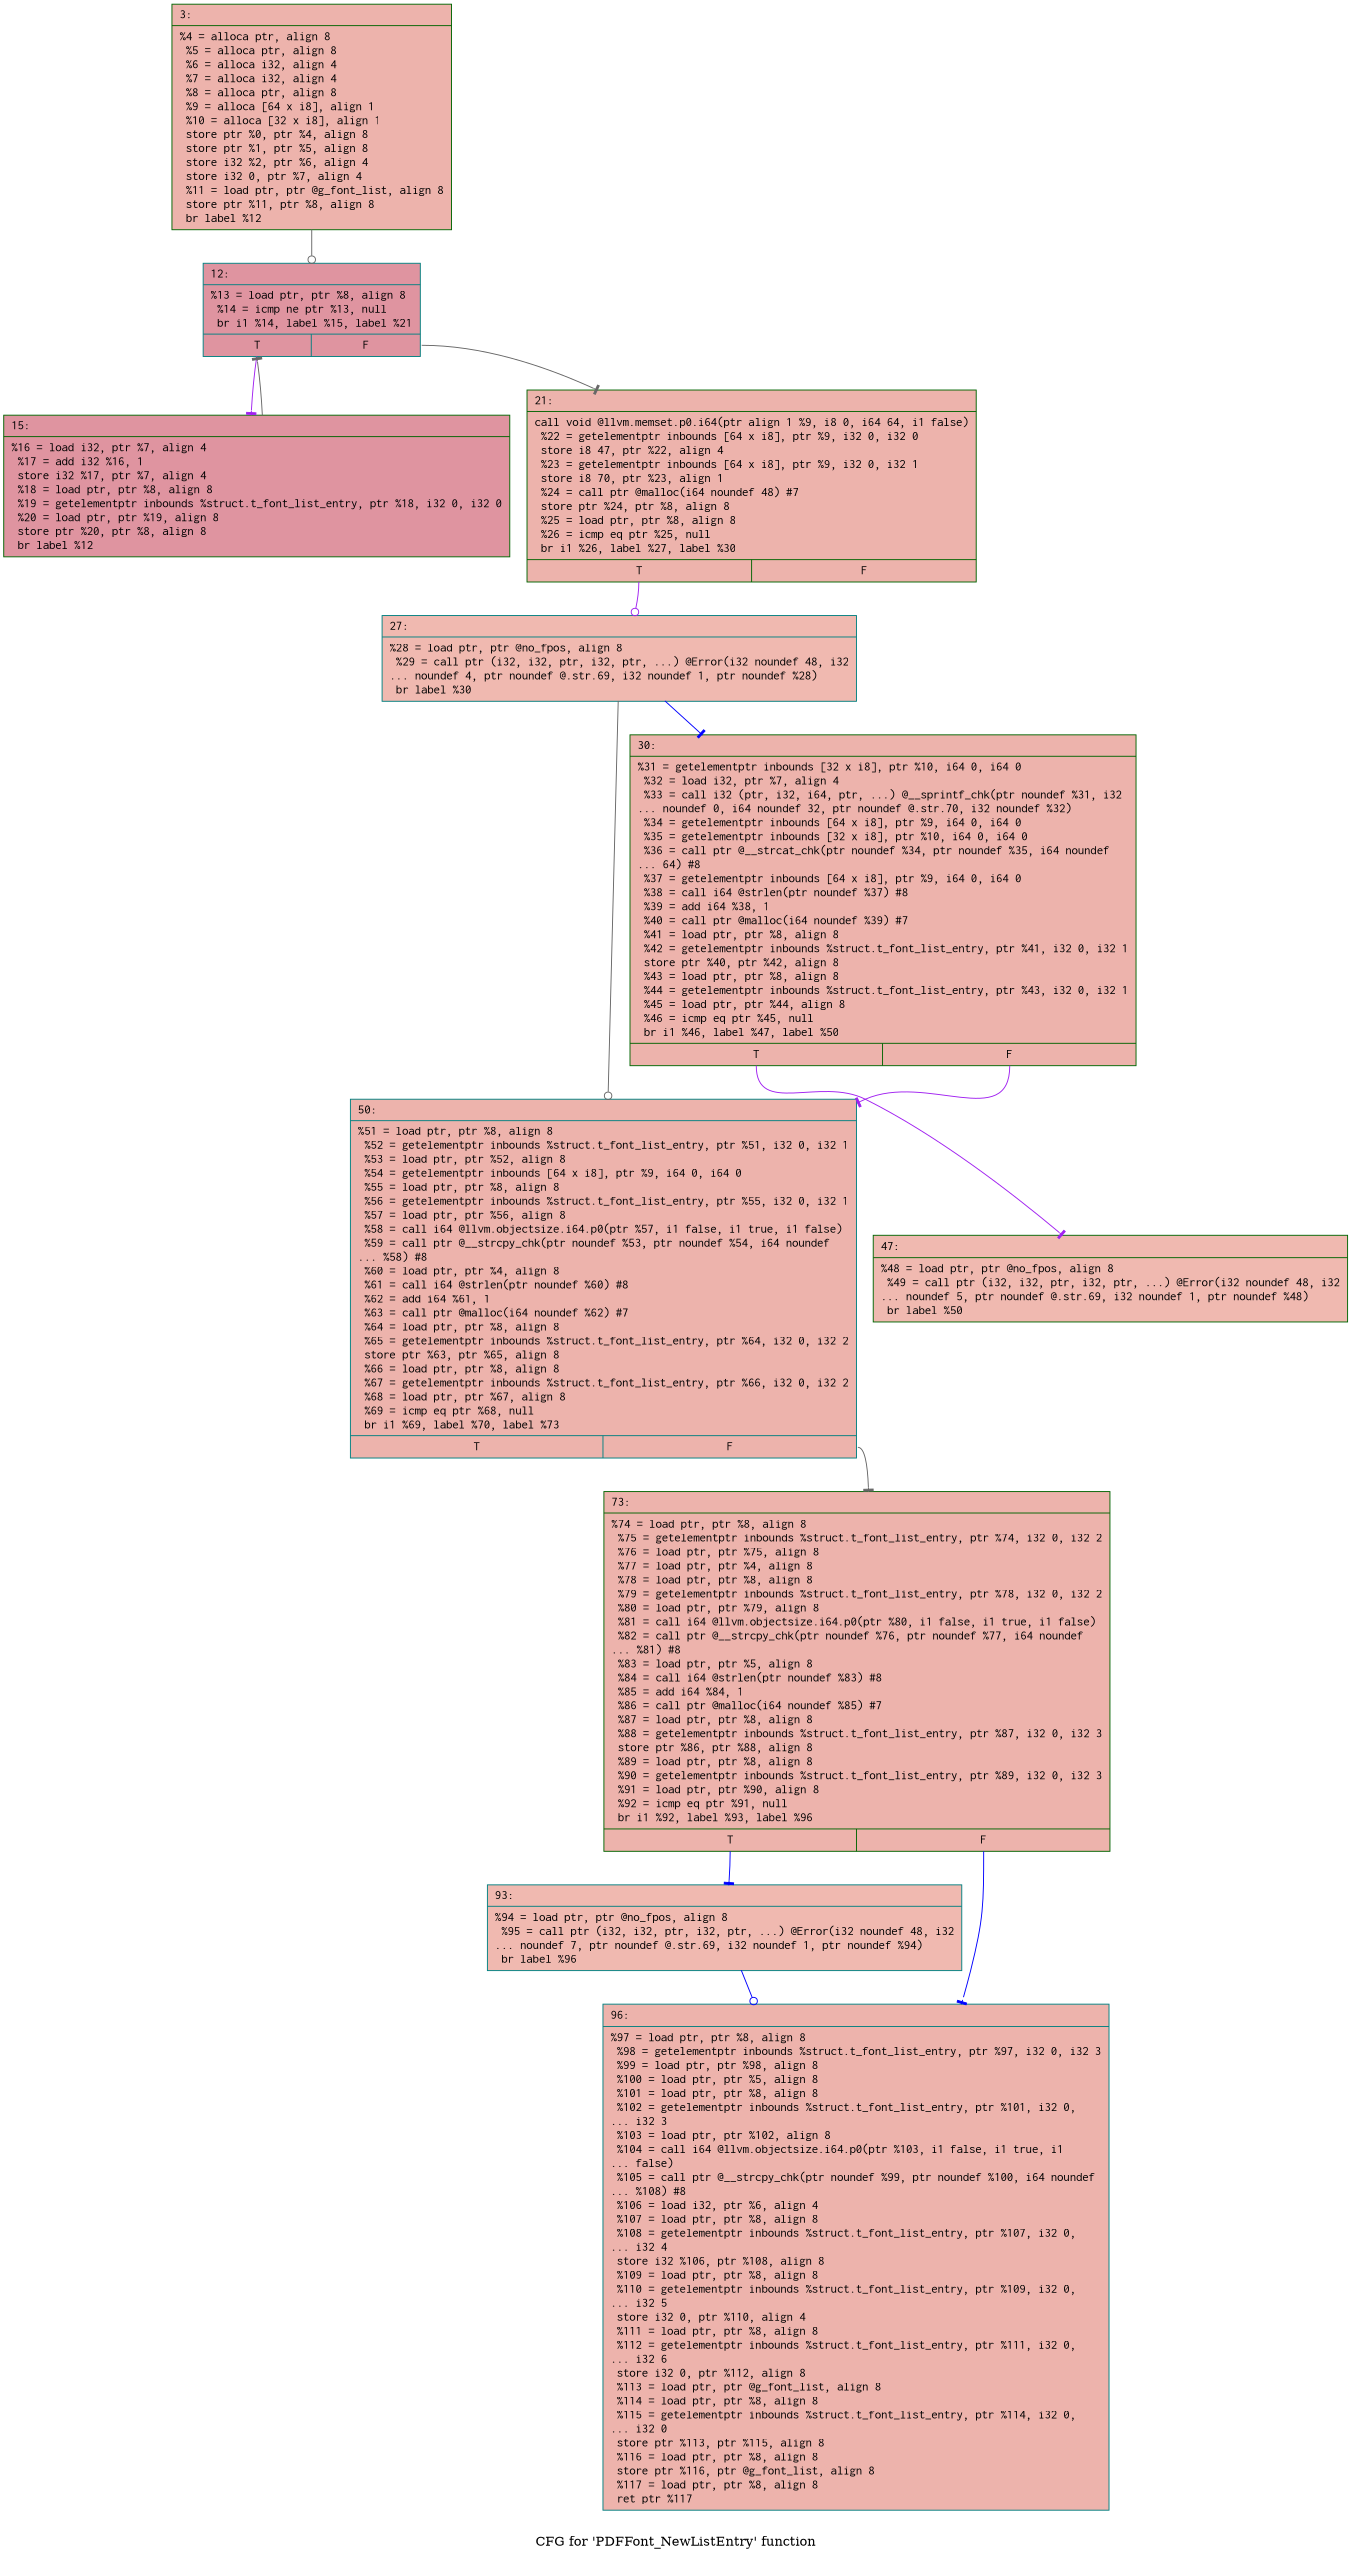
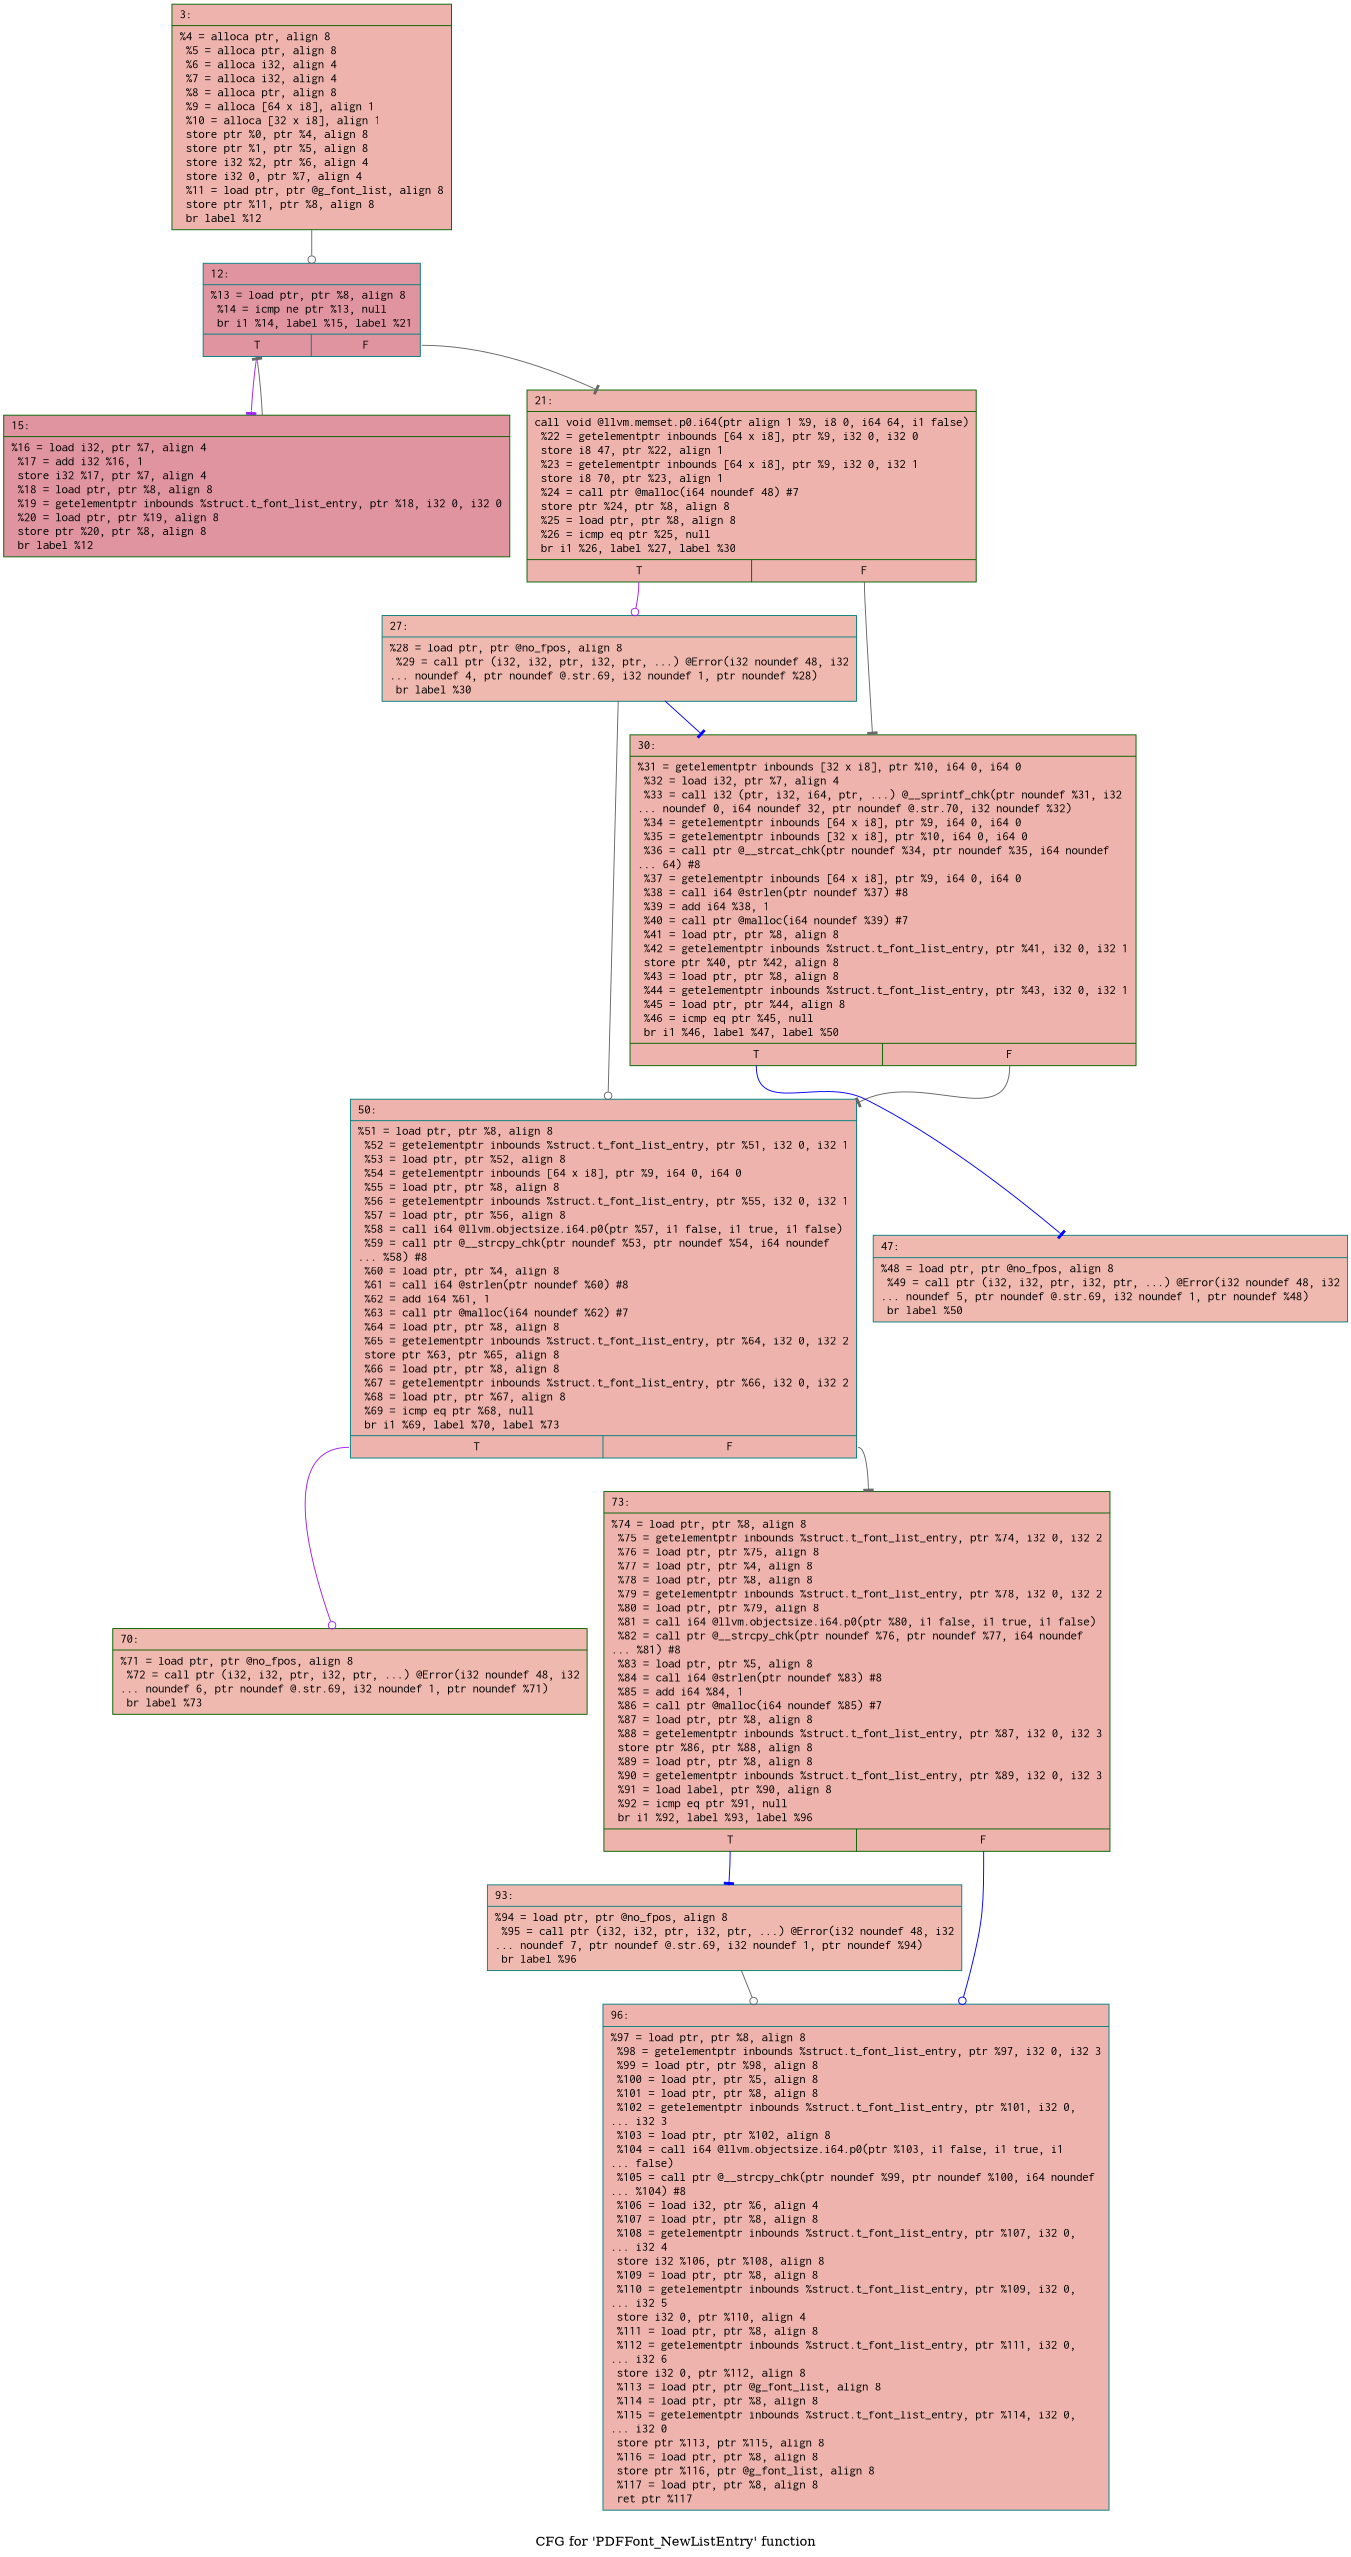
node "21:": text "store i8 47, ptr %22, align 4" -> "store i8 47, ptr %22, align 1"
edge "21:" -> "30:": added
edge "30:" -> "50:": color purple -> gray40
edge "30:" -> "47:": color purple -> blue
node "47:": color darkgreen -> teal
node "70:": added
node "73:": text "%91 = load ptr, ptr %90, align 8" -> "%91 = load label, ptr %90, align 8"
edge "73:" -> "96:": arrowhead tee -> odot
edge "93:" -> "96:": color blue -> gray40
node "96:": text "... %108) #8" -> "... %104) #8"
